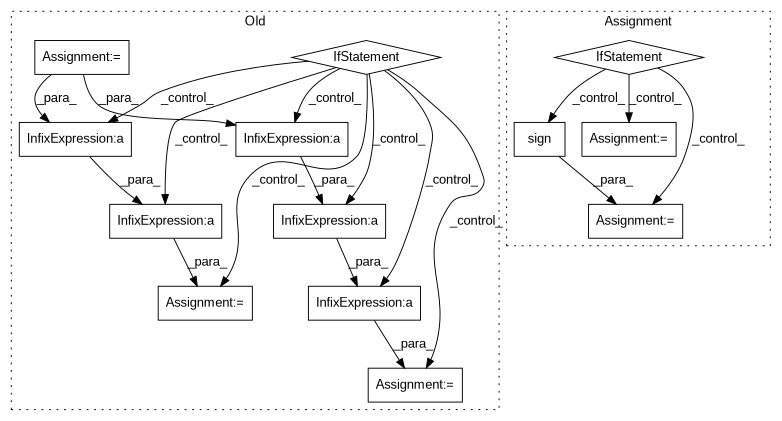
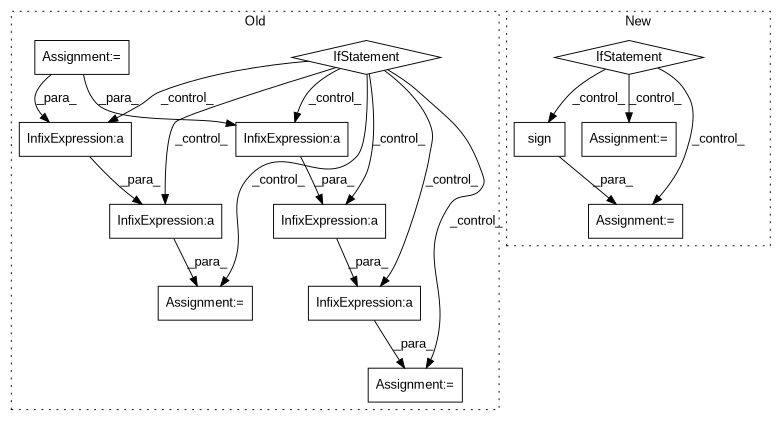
cluster "Assignment": label "Assignment" -> "New"
